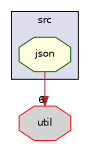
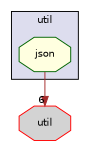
cluster "src": label "src" -> "util"
